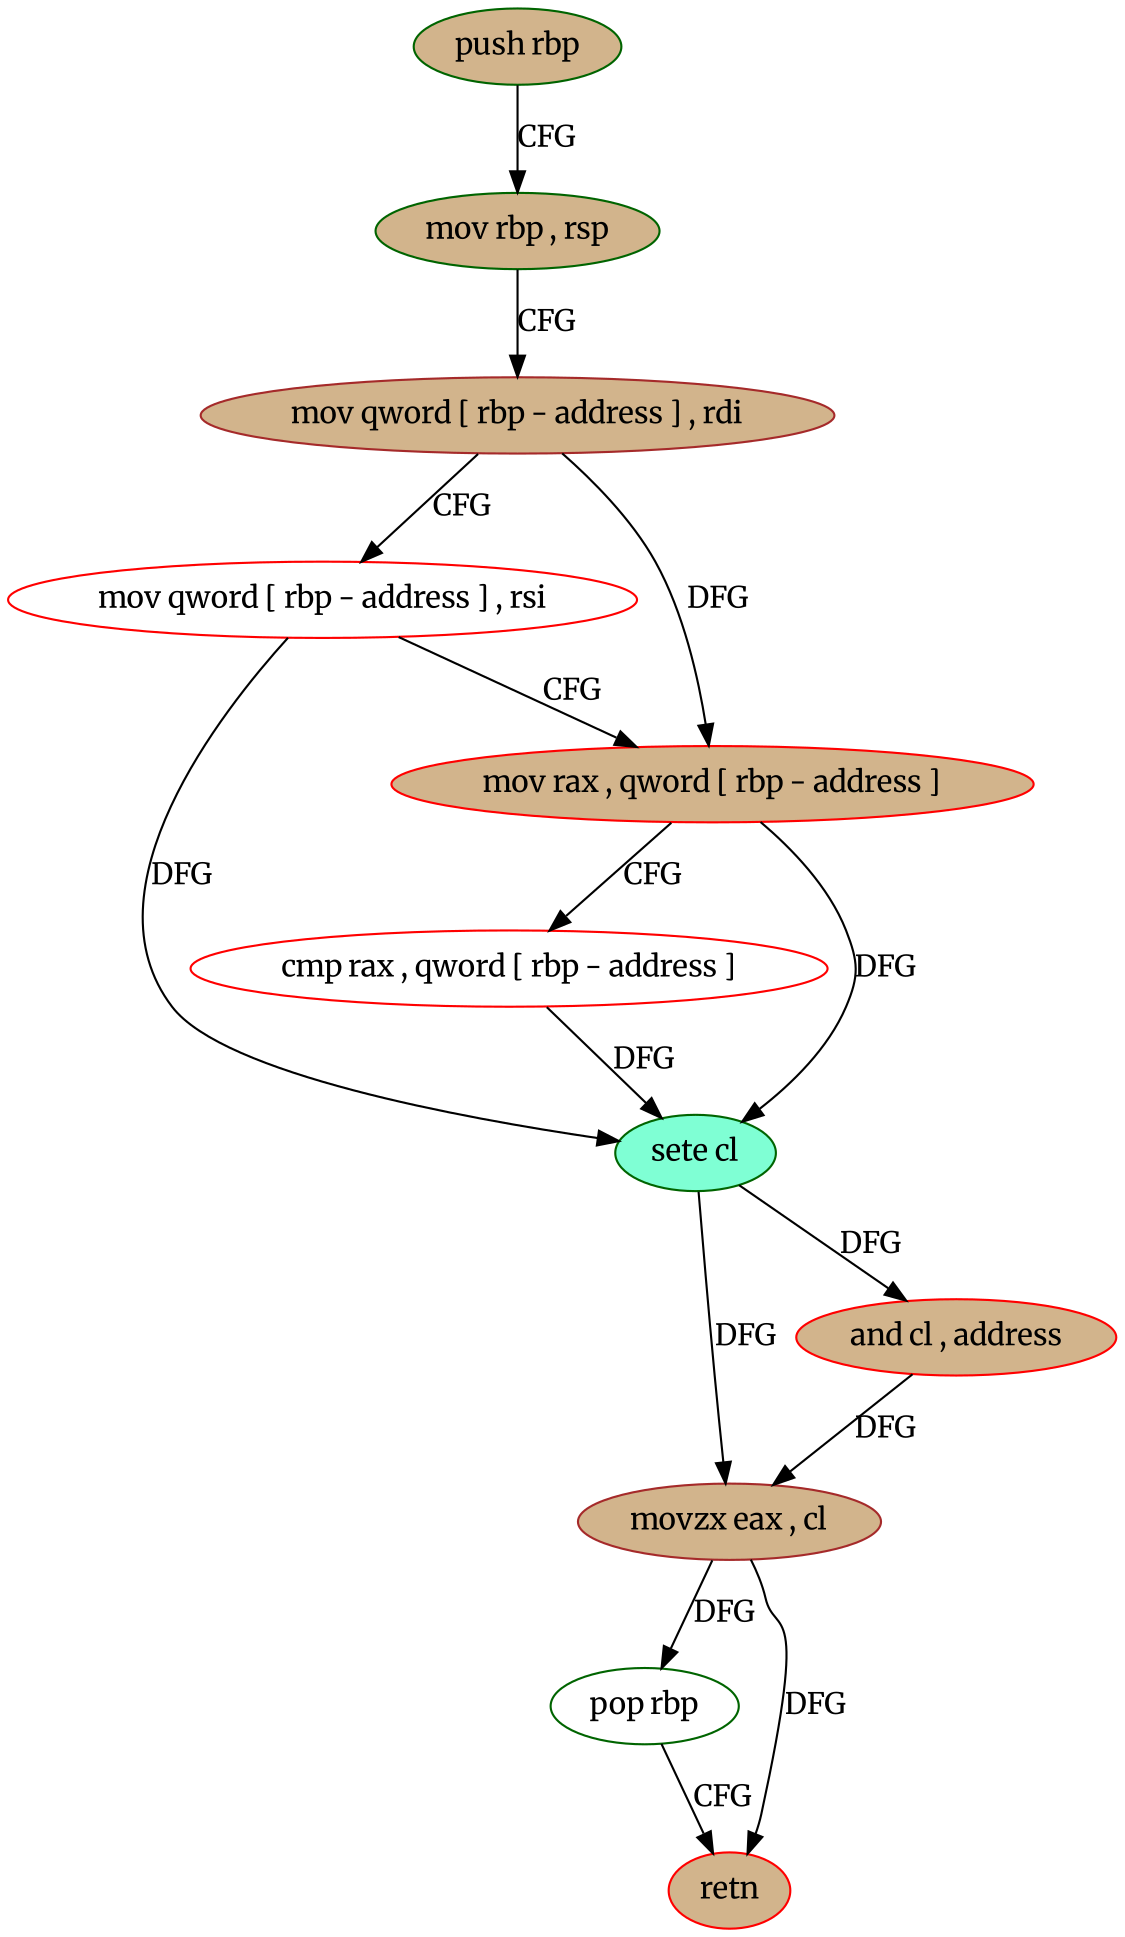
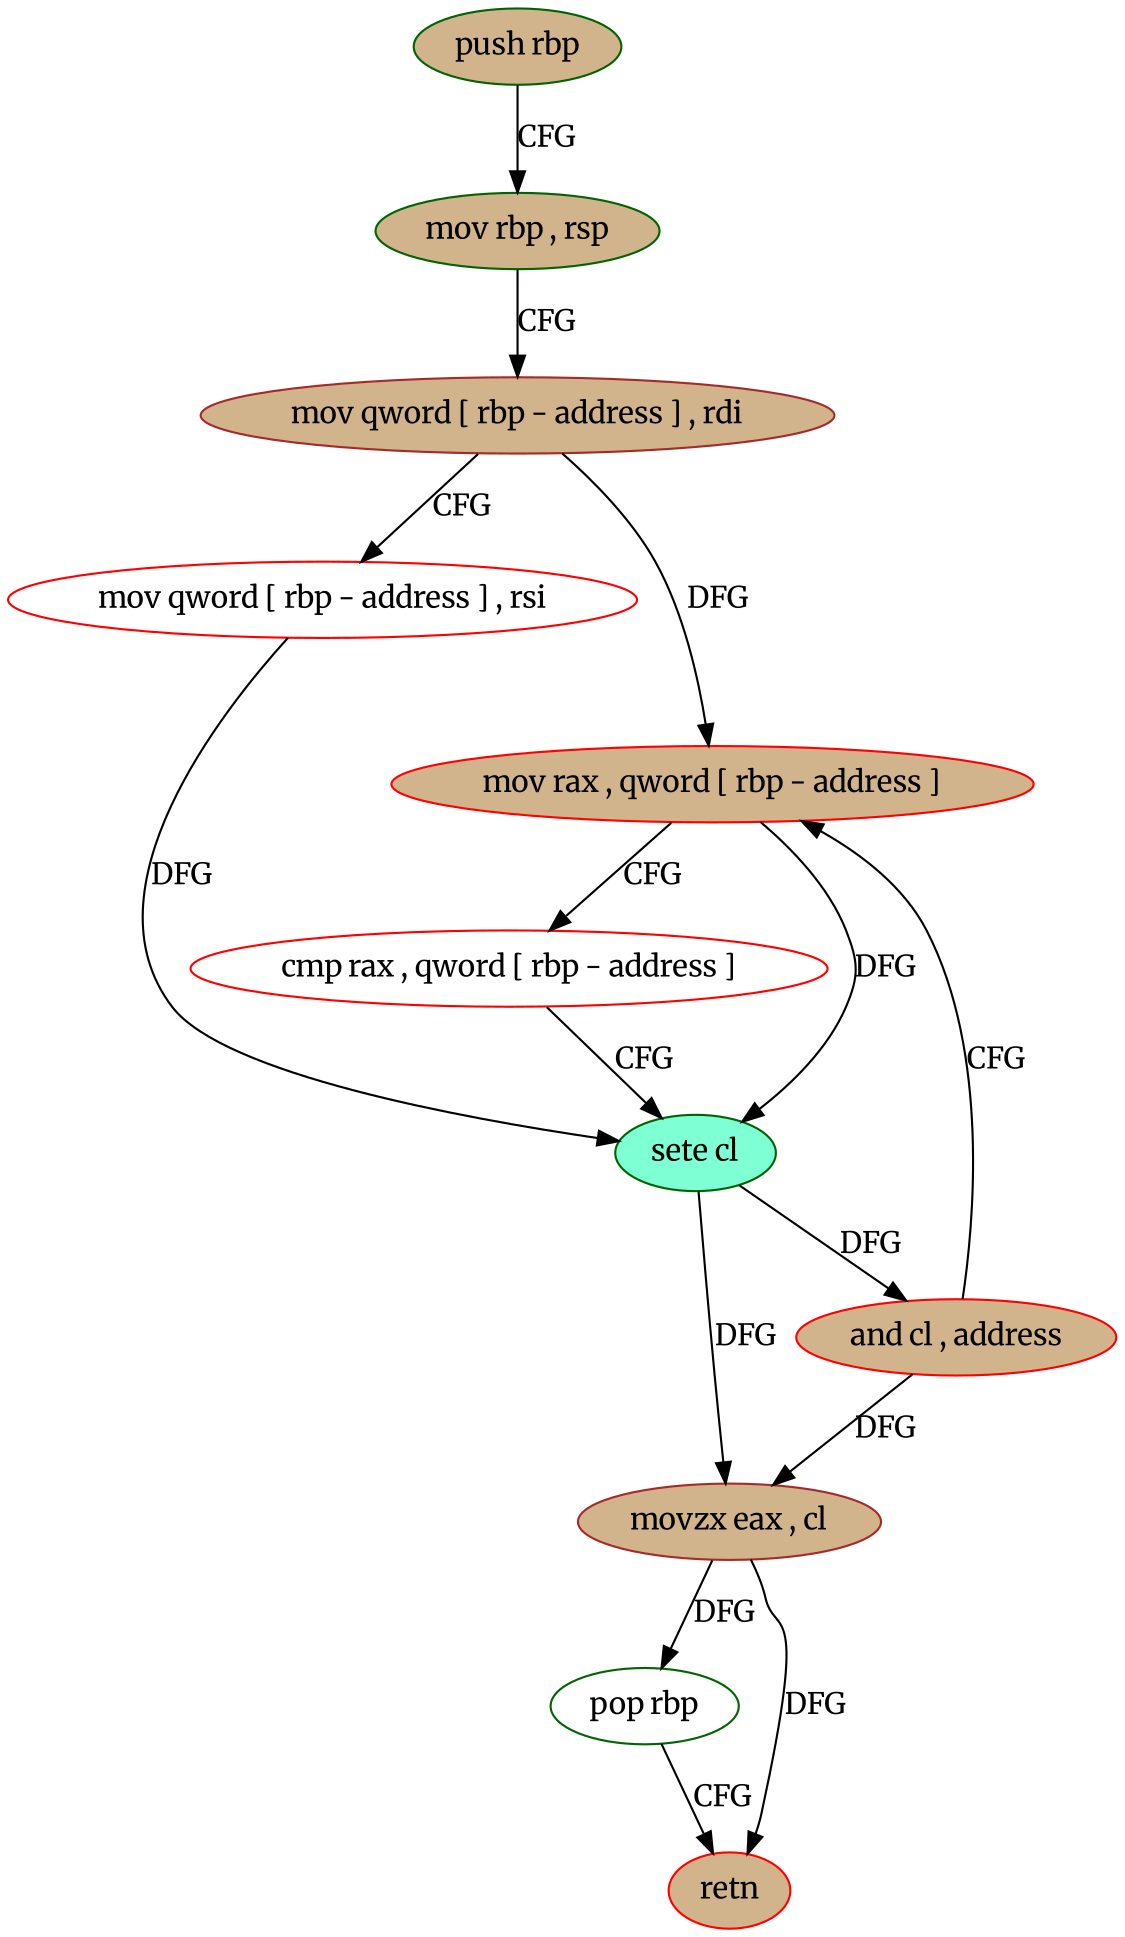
edge "mov qword [ rbp - address ] , rsi" -> "mov rax , qword [ rbp - address ]": now "and cl , address" -> "mov rax , qword [ rbp - address ]"
edge "cmp rax , qword [ rbp - address ]" -> "sete cl": label "DFG" -> "CFG"
